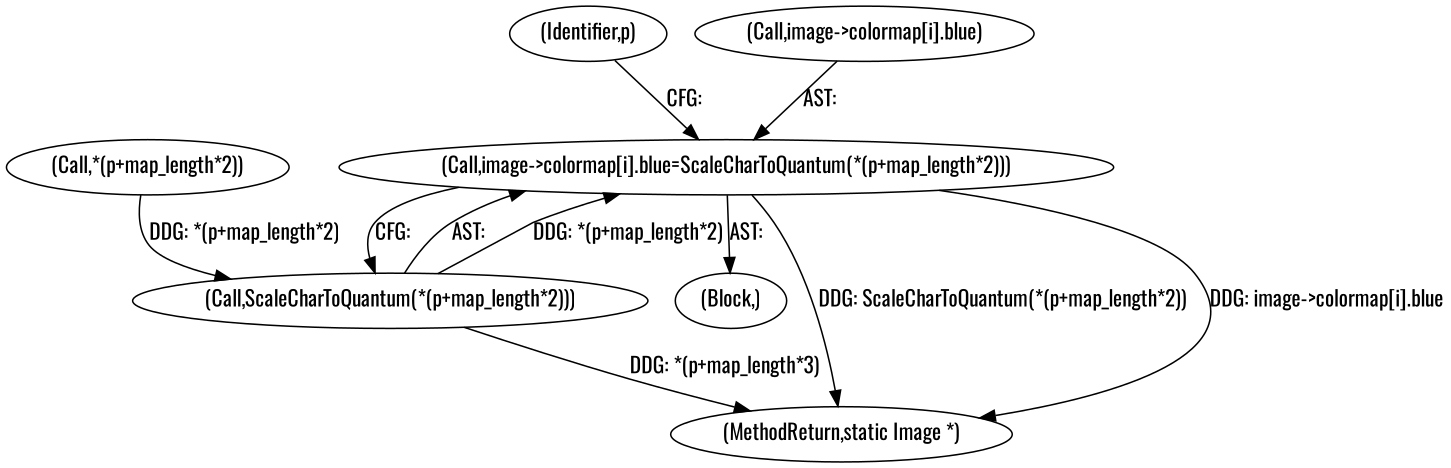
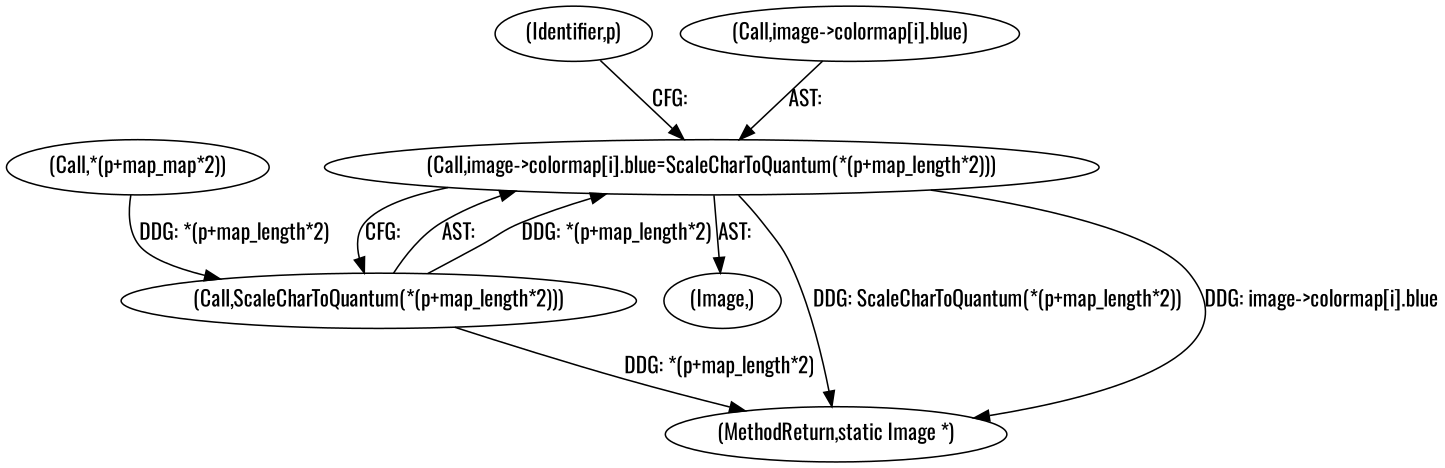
node "(Call,*(p+map_length*2))": label "(Call,*(p+map_length*2))" -> "(Call,*(p+map_map*2))"
node "(Block,)": label "(Block,)" -> "(Image,)"
edge "(Call,ScaleCharToQuantum(*(p+map_length*2)))" -> "(MethodReturn,static Image *)": label "DDG: *(p+map_length*3)" -> "DDG: *(p+map_length*2)"
